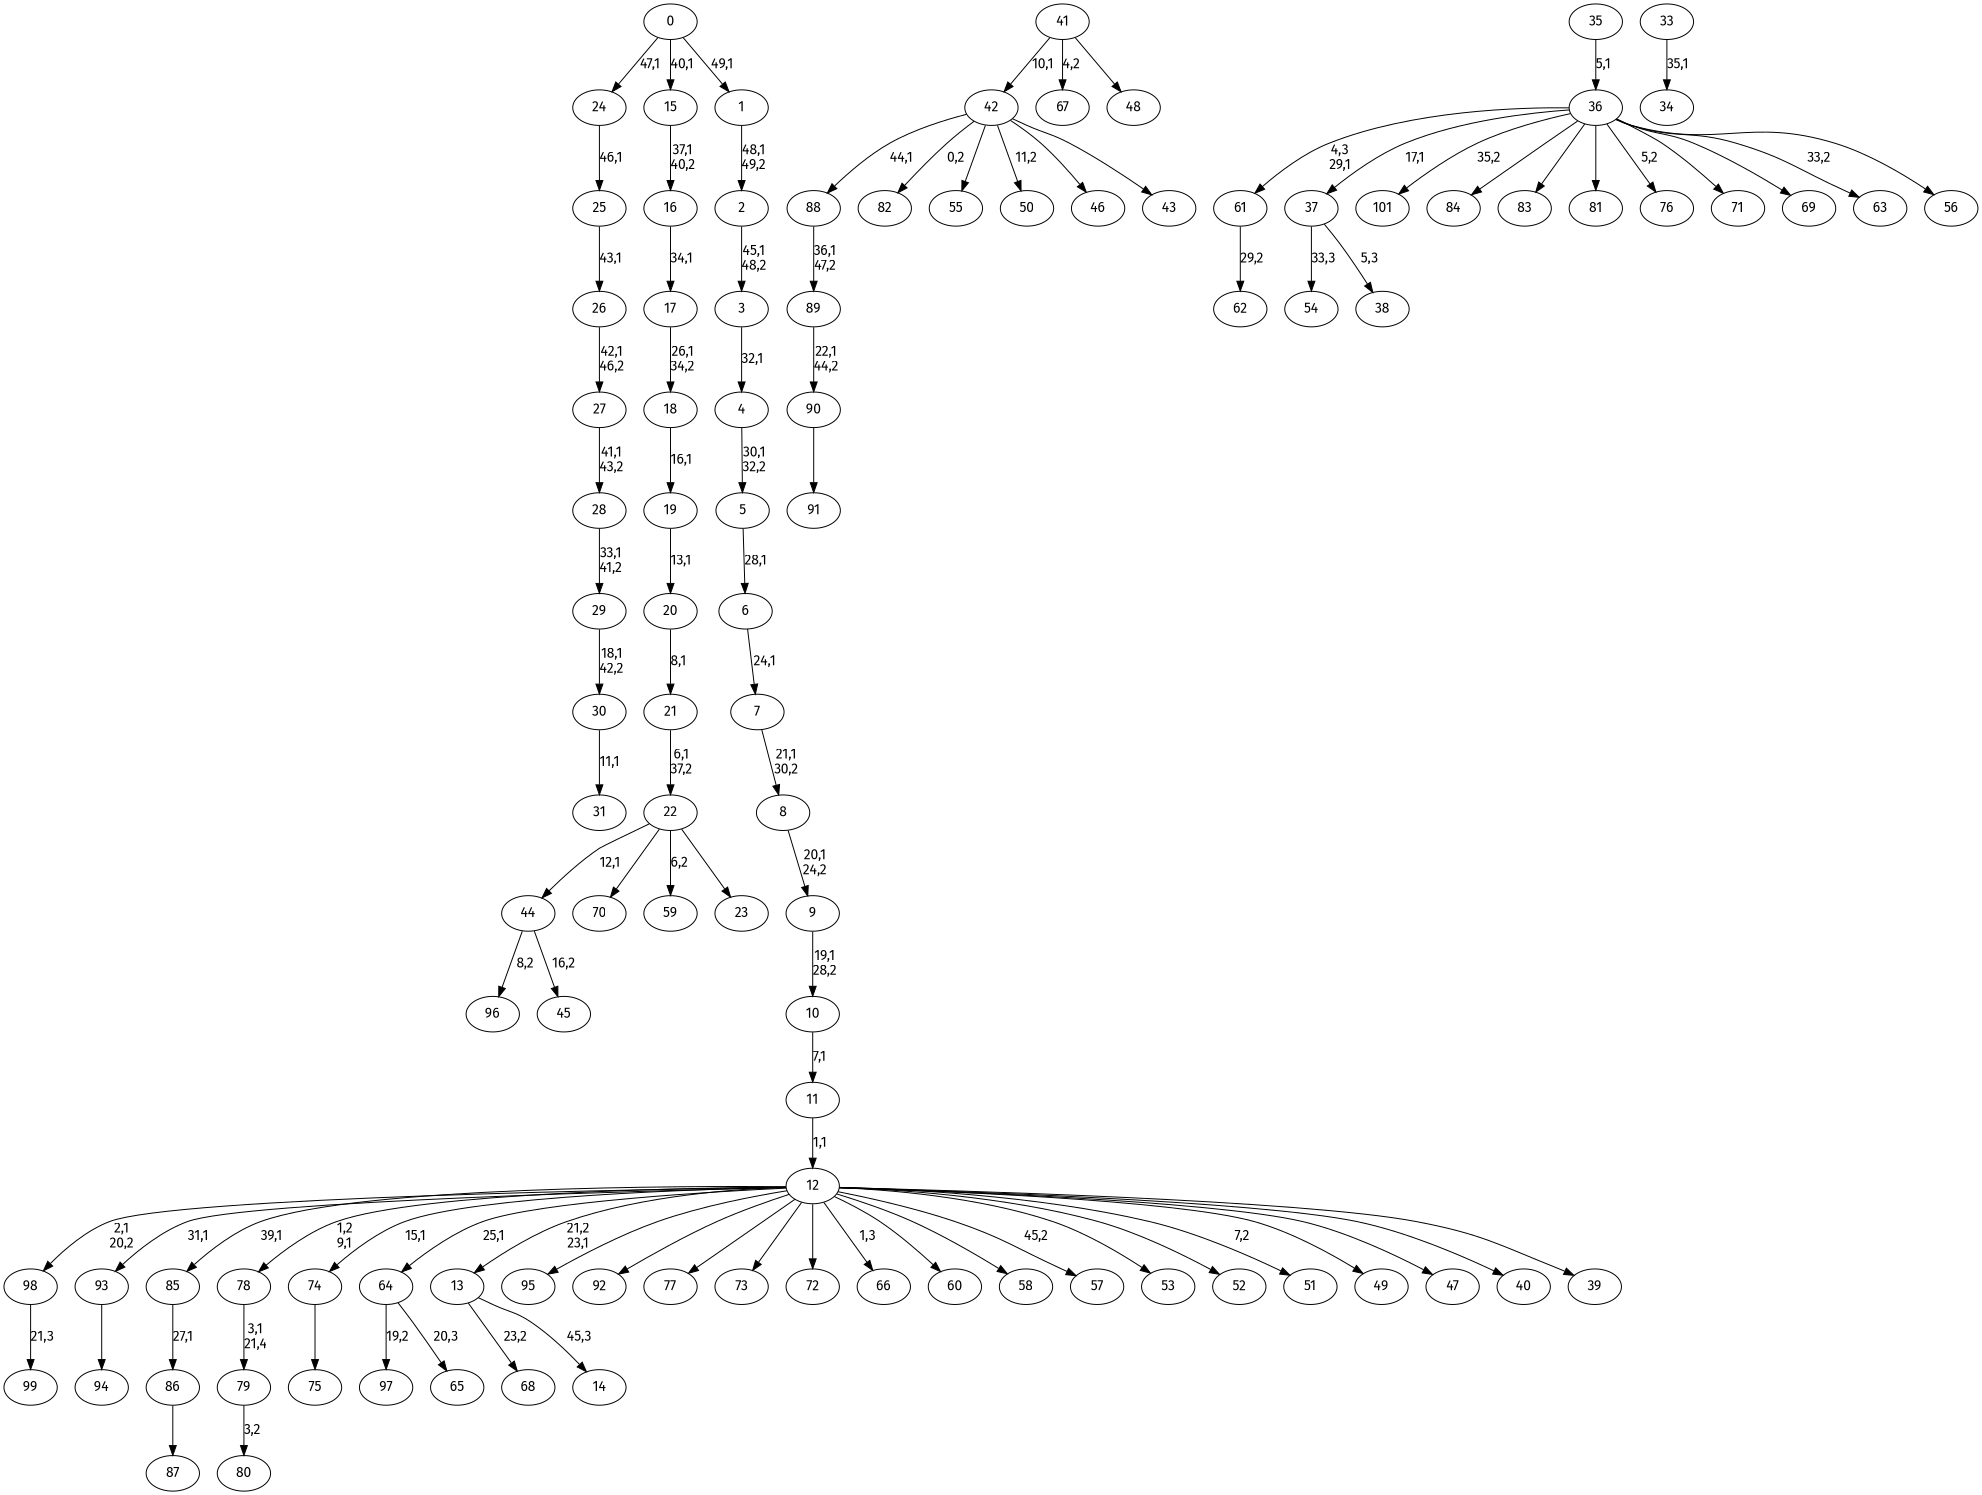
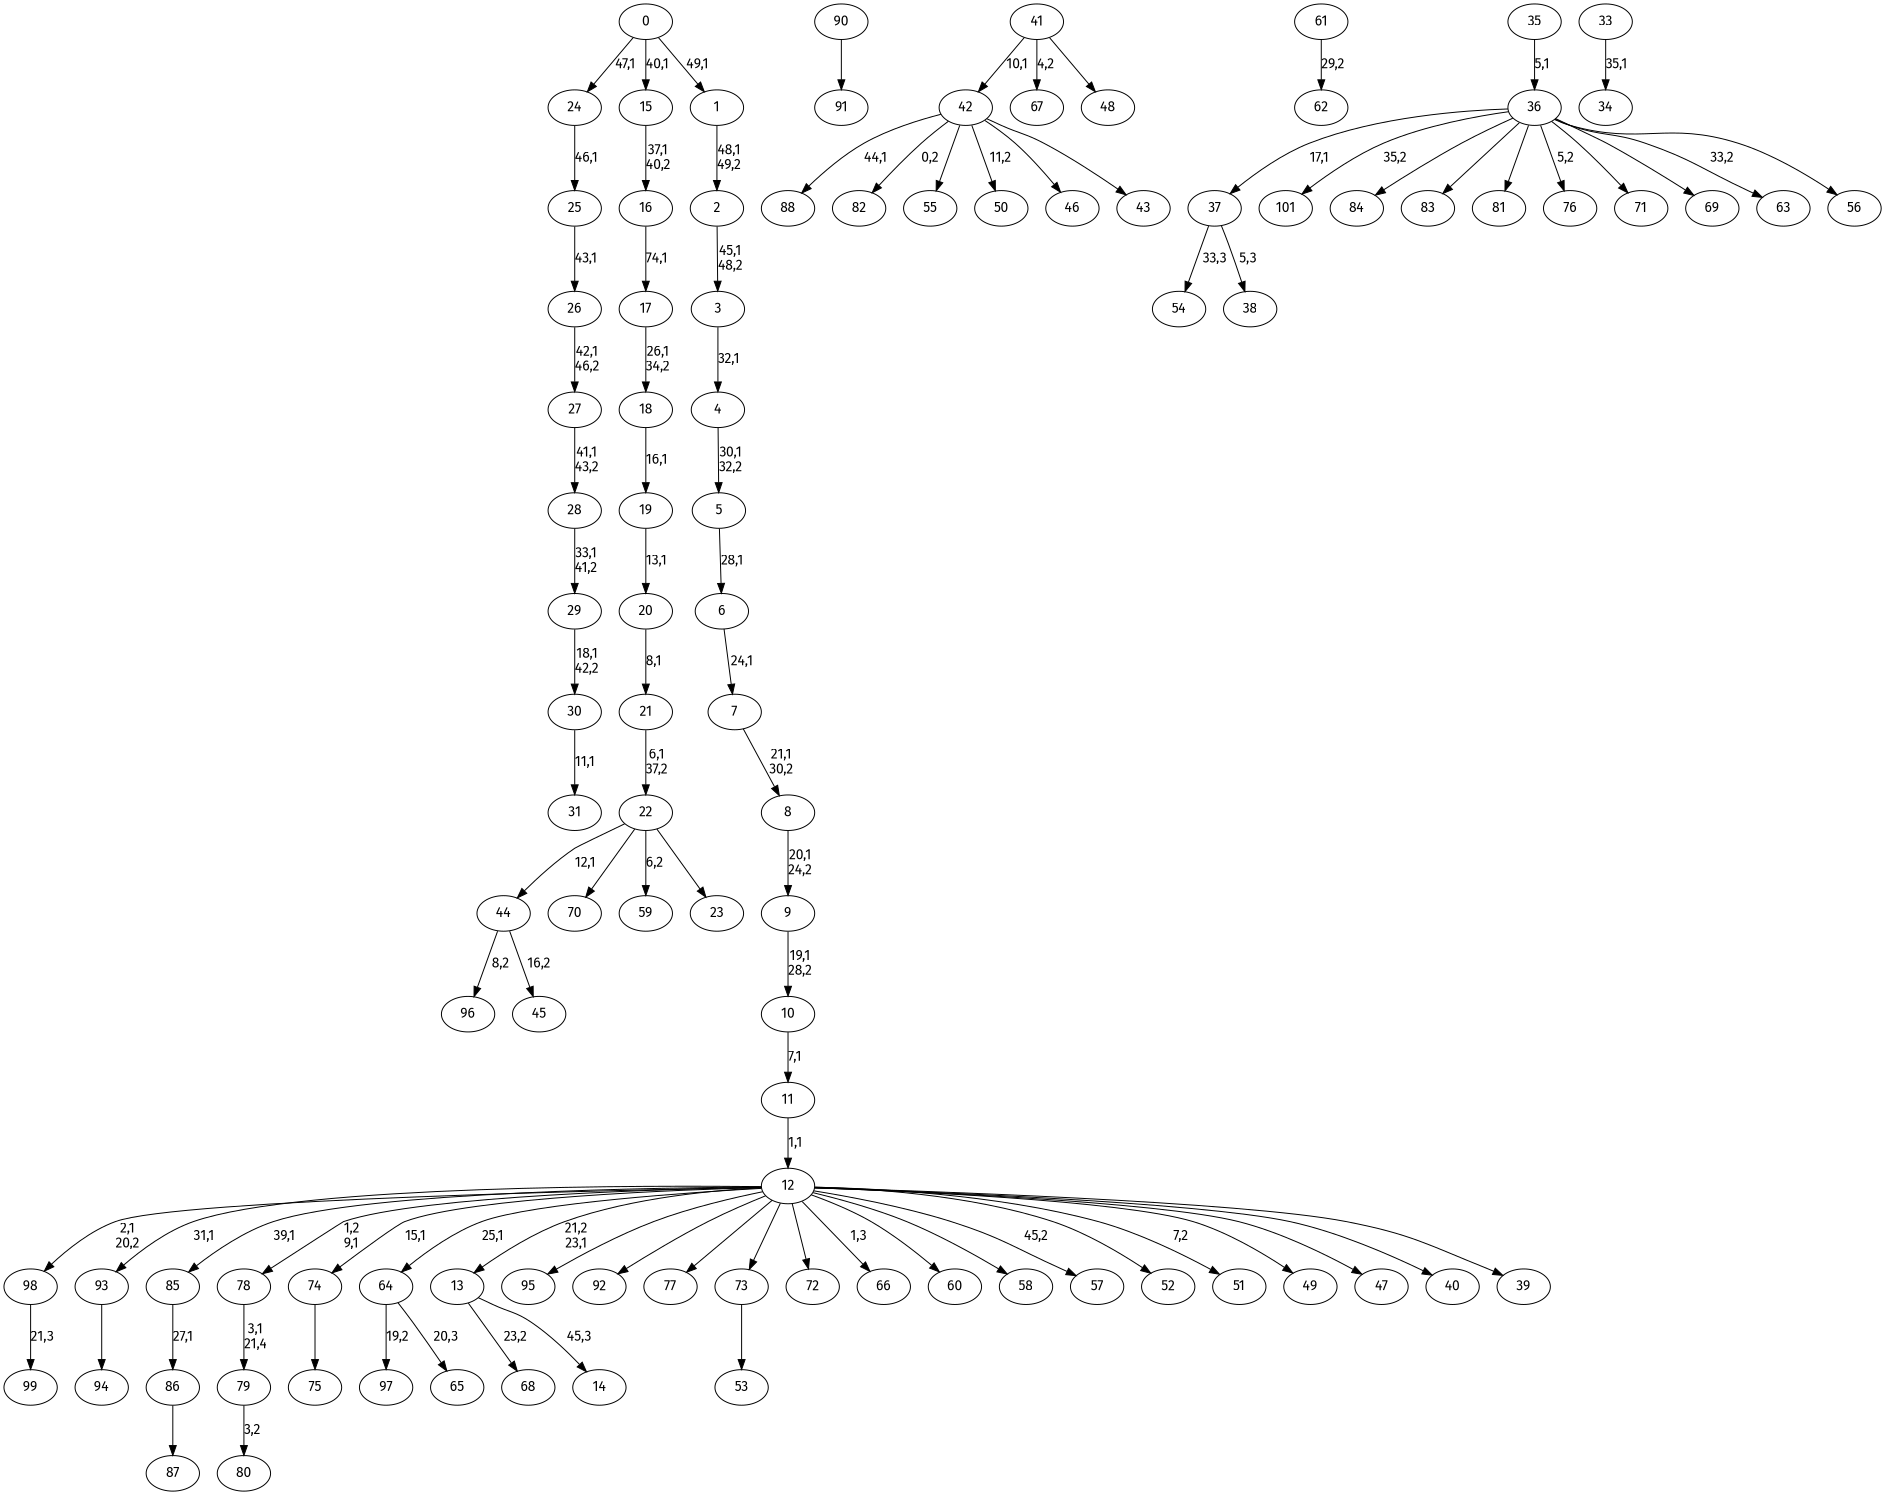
edge "36" -> "61": removed, label "4,3 29,1"
edge "16" -> "17": label "34,1" -> "74,1"
node "89": removed
edge "12" -> "53": now "73" -> "53"
